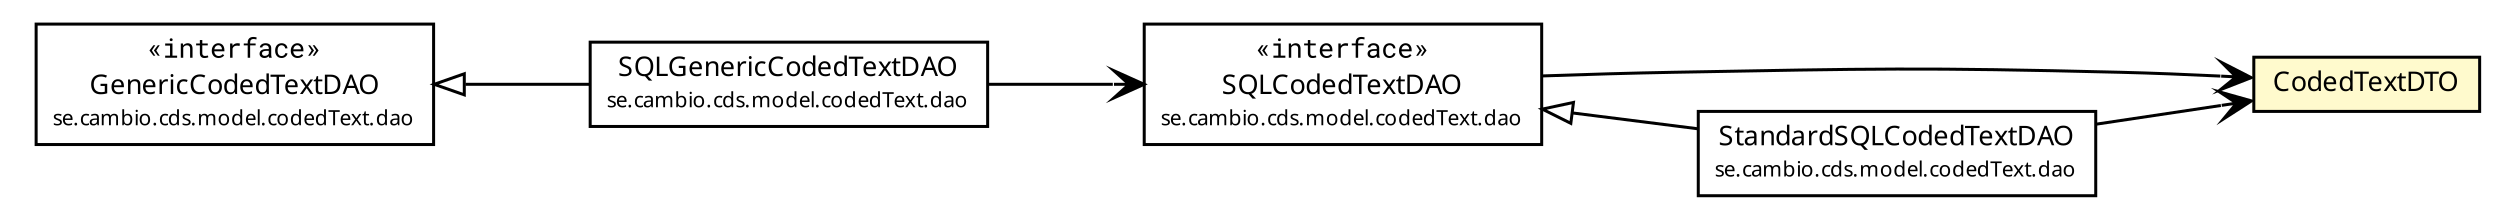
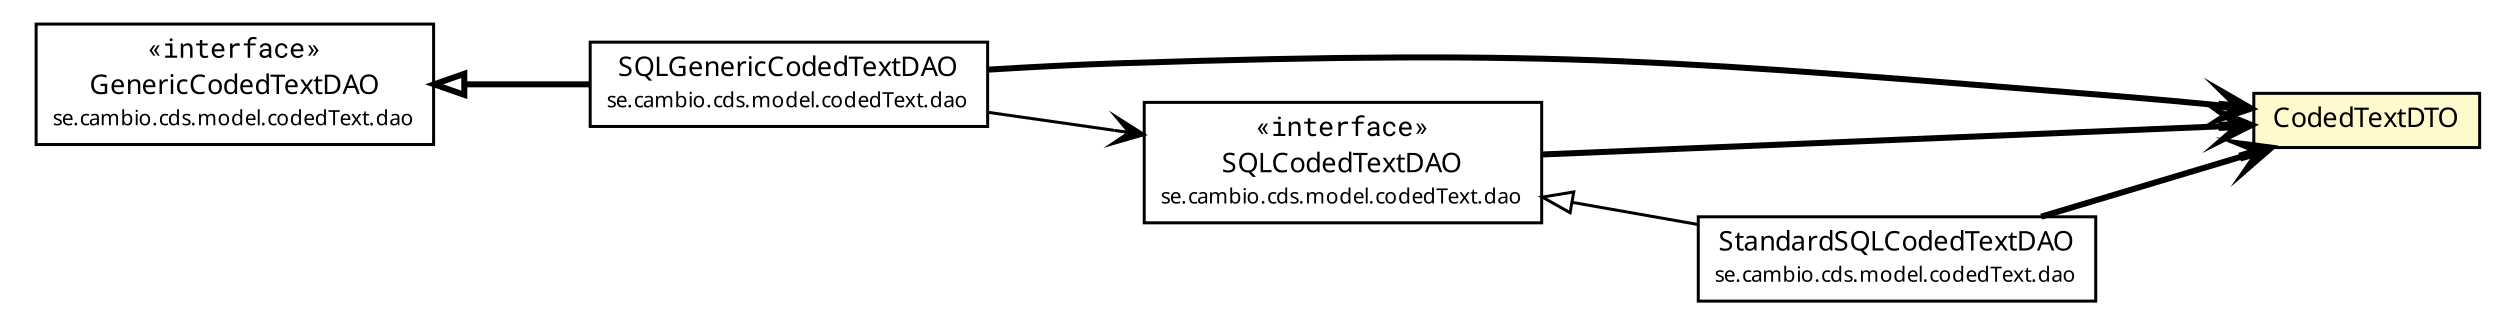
edge "SQLGenericCodedTextDAO" -> "CodedTextDTO": added
edge "SQLCodedTextDAO" -> "CodedTextDTO": style solid -> bold
edge "SQLGenericCodedTextDAO" -> "GenericCodedTextDAO": style solid -> bold
edge "StandardSQLCodedTextDAO" -> "CodedTextDTO": style solid -> bold
